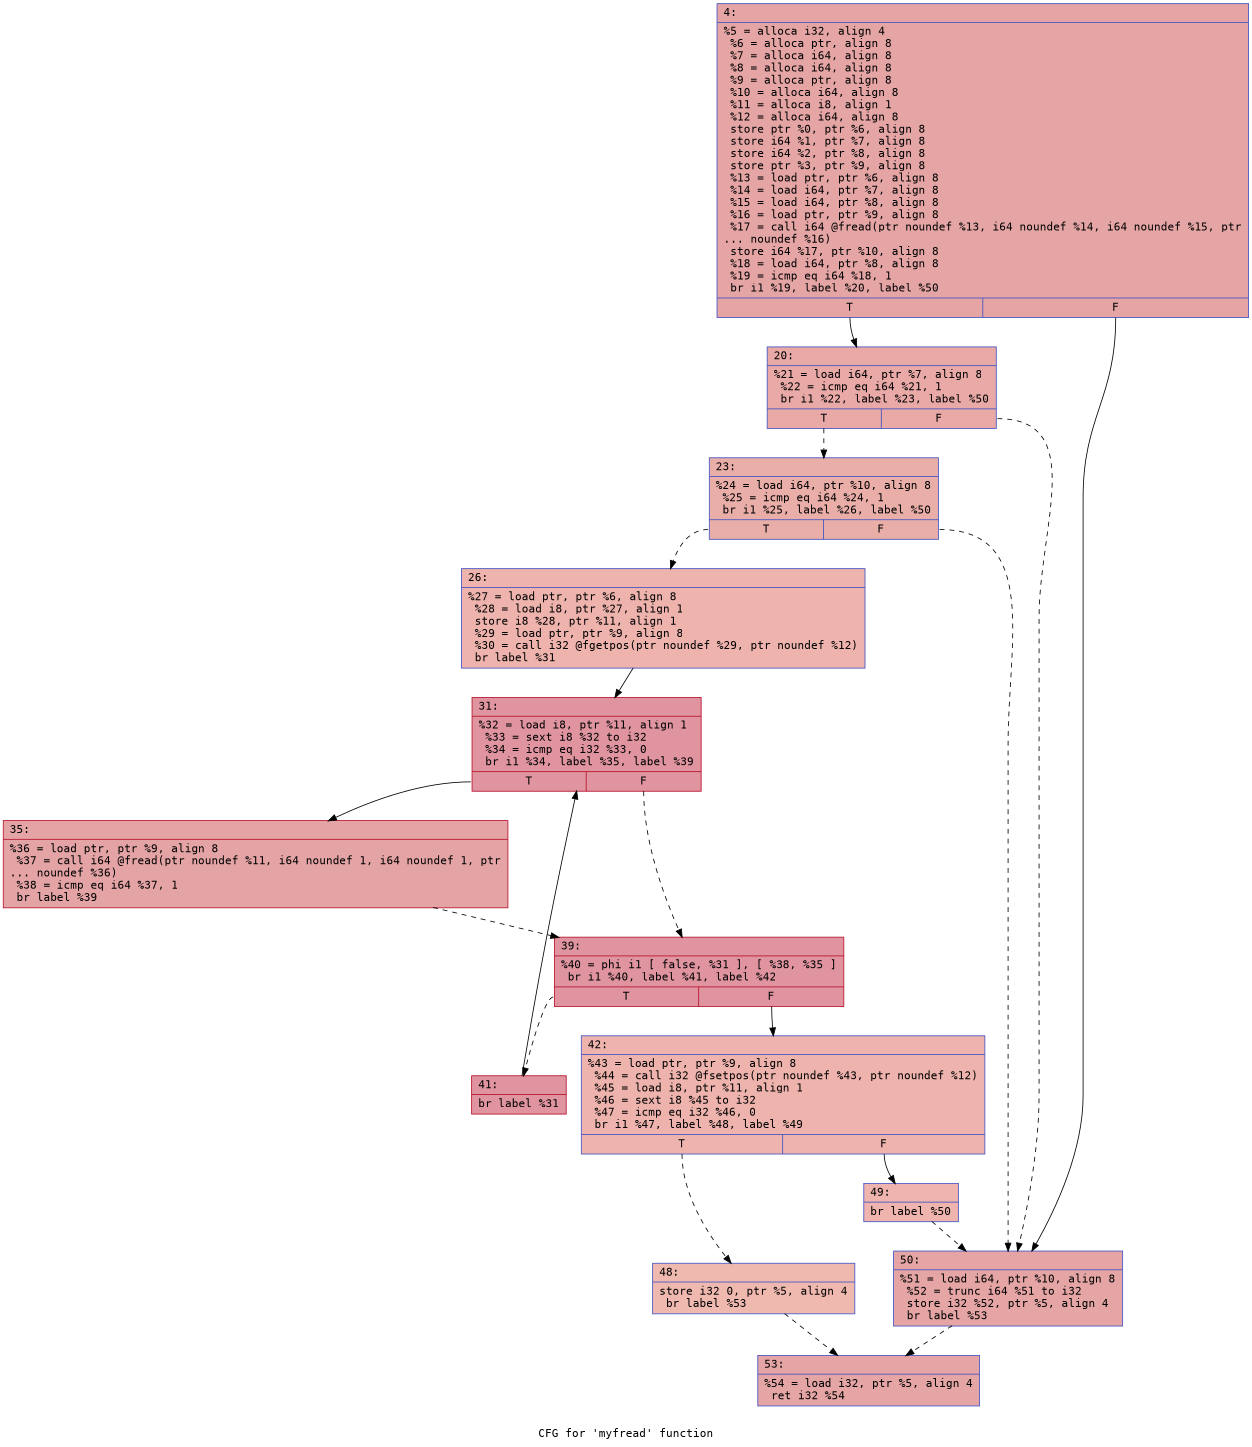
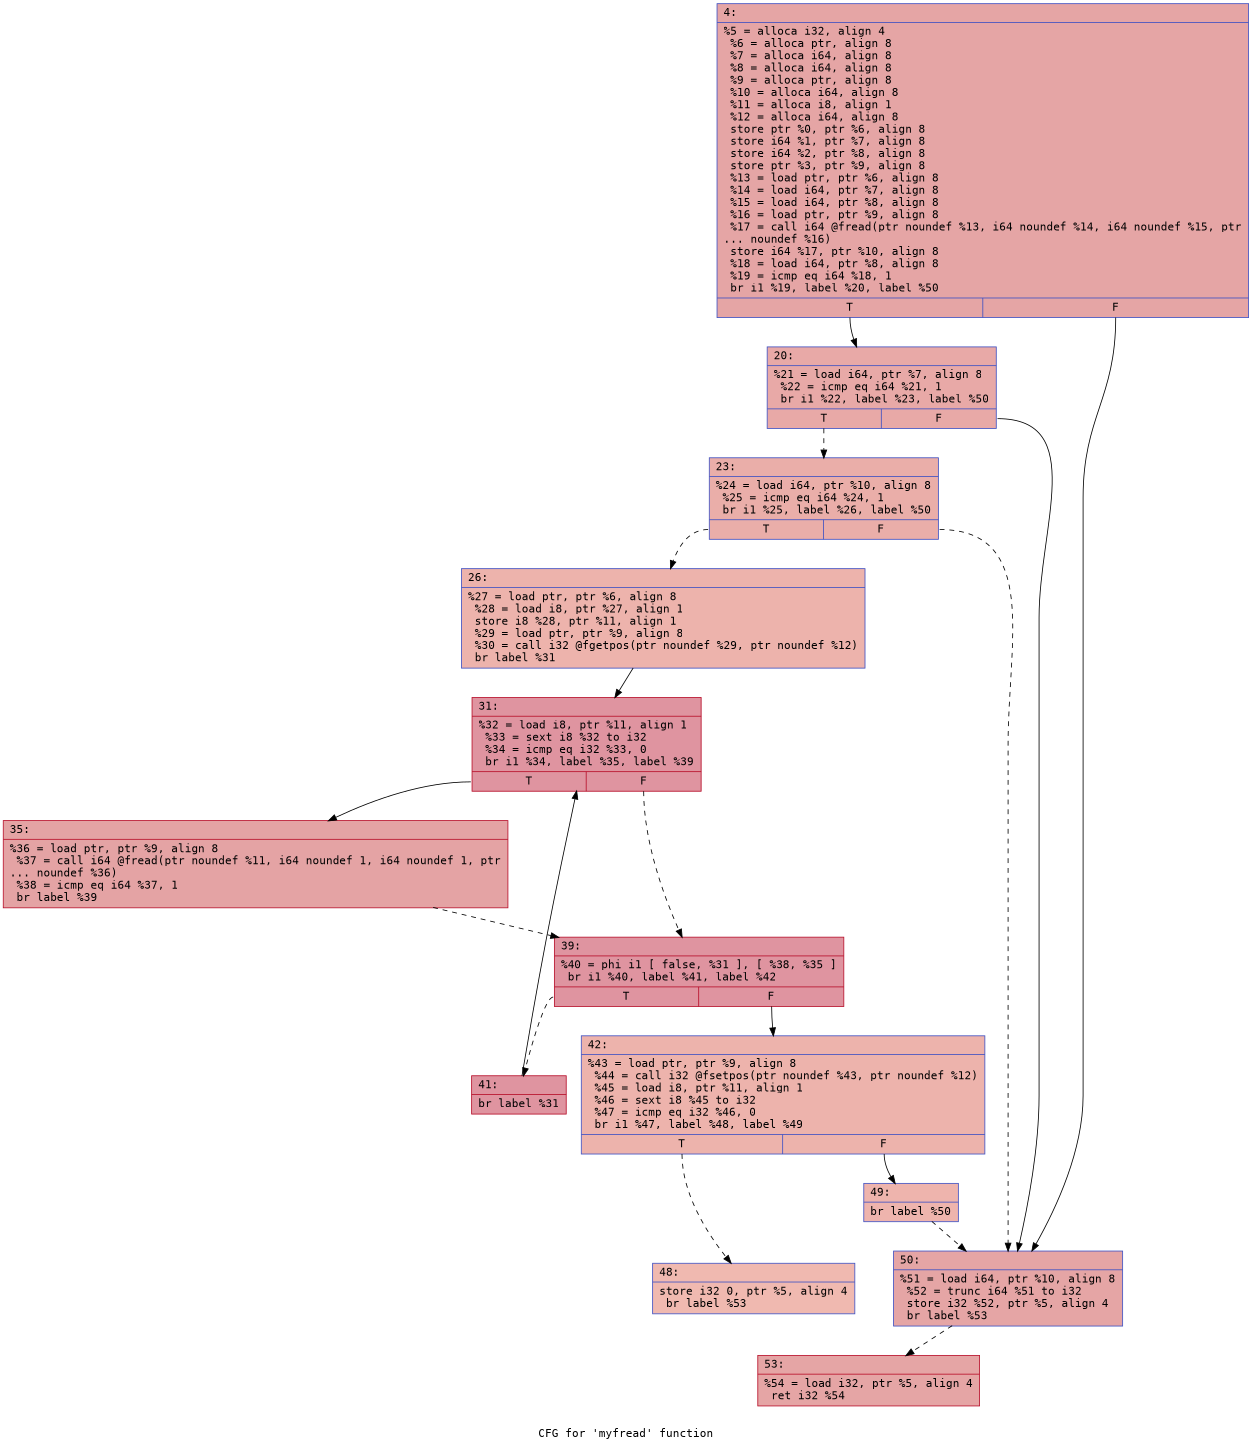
edge "20:" -> "50:": style dashed -> solid
edge "48:" -> "53:": removed
node "53:": color #3d50c3ff -> #b70d28ff
